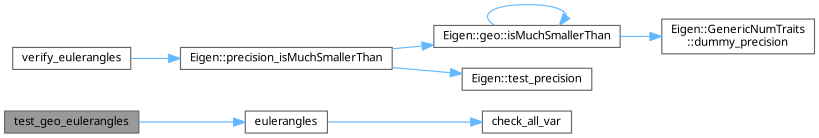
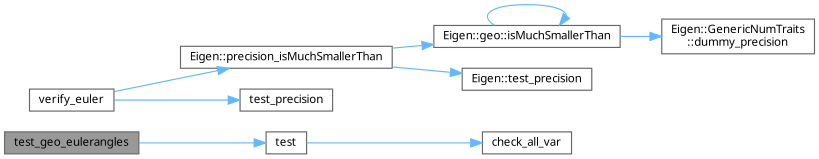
node "verify_eulerangles": label "verify_eulerangles" -> "verify_euler"
node "test_precision": added
node "eulerangles": label "eulerangles" -> "test"
